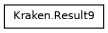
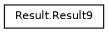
node "Kraken.Result9": label "Kraken.Result9" -> "Result.Result9"
